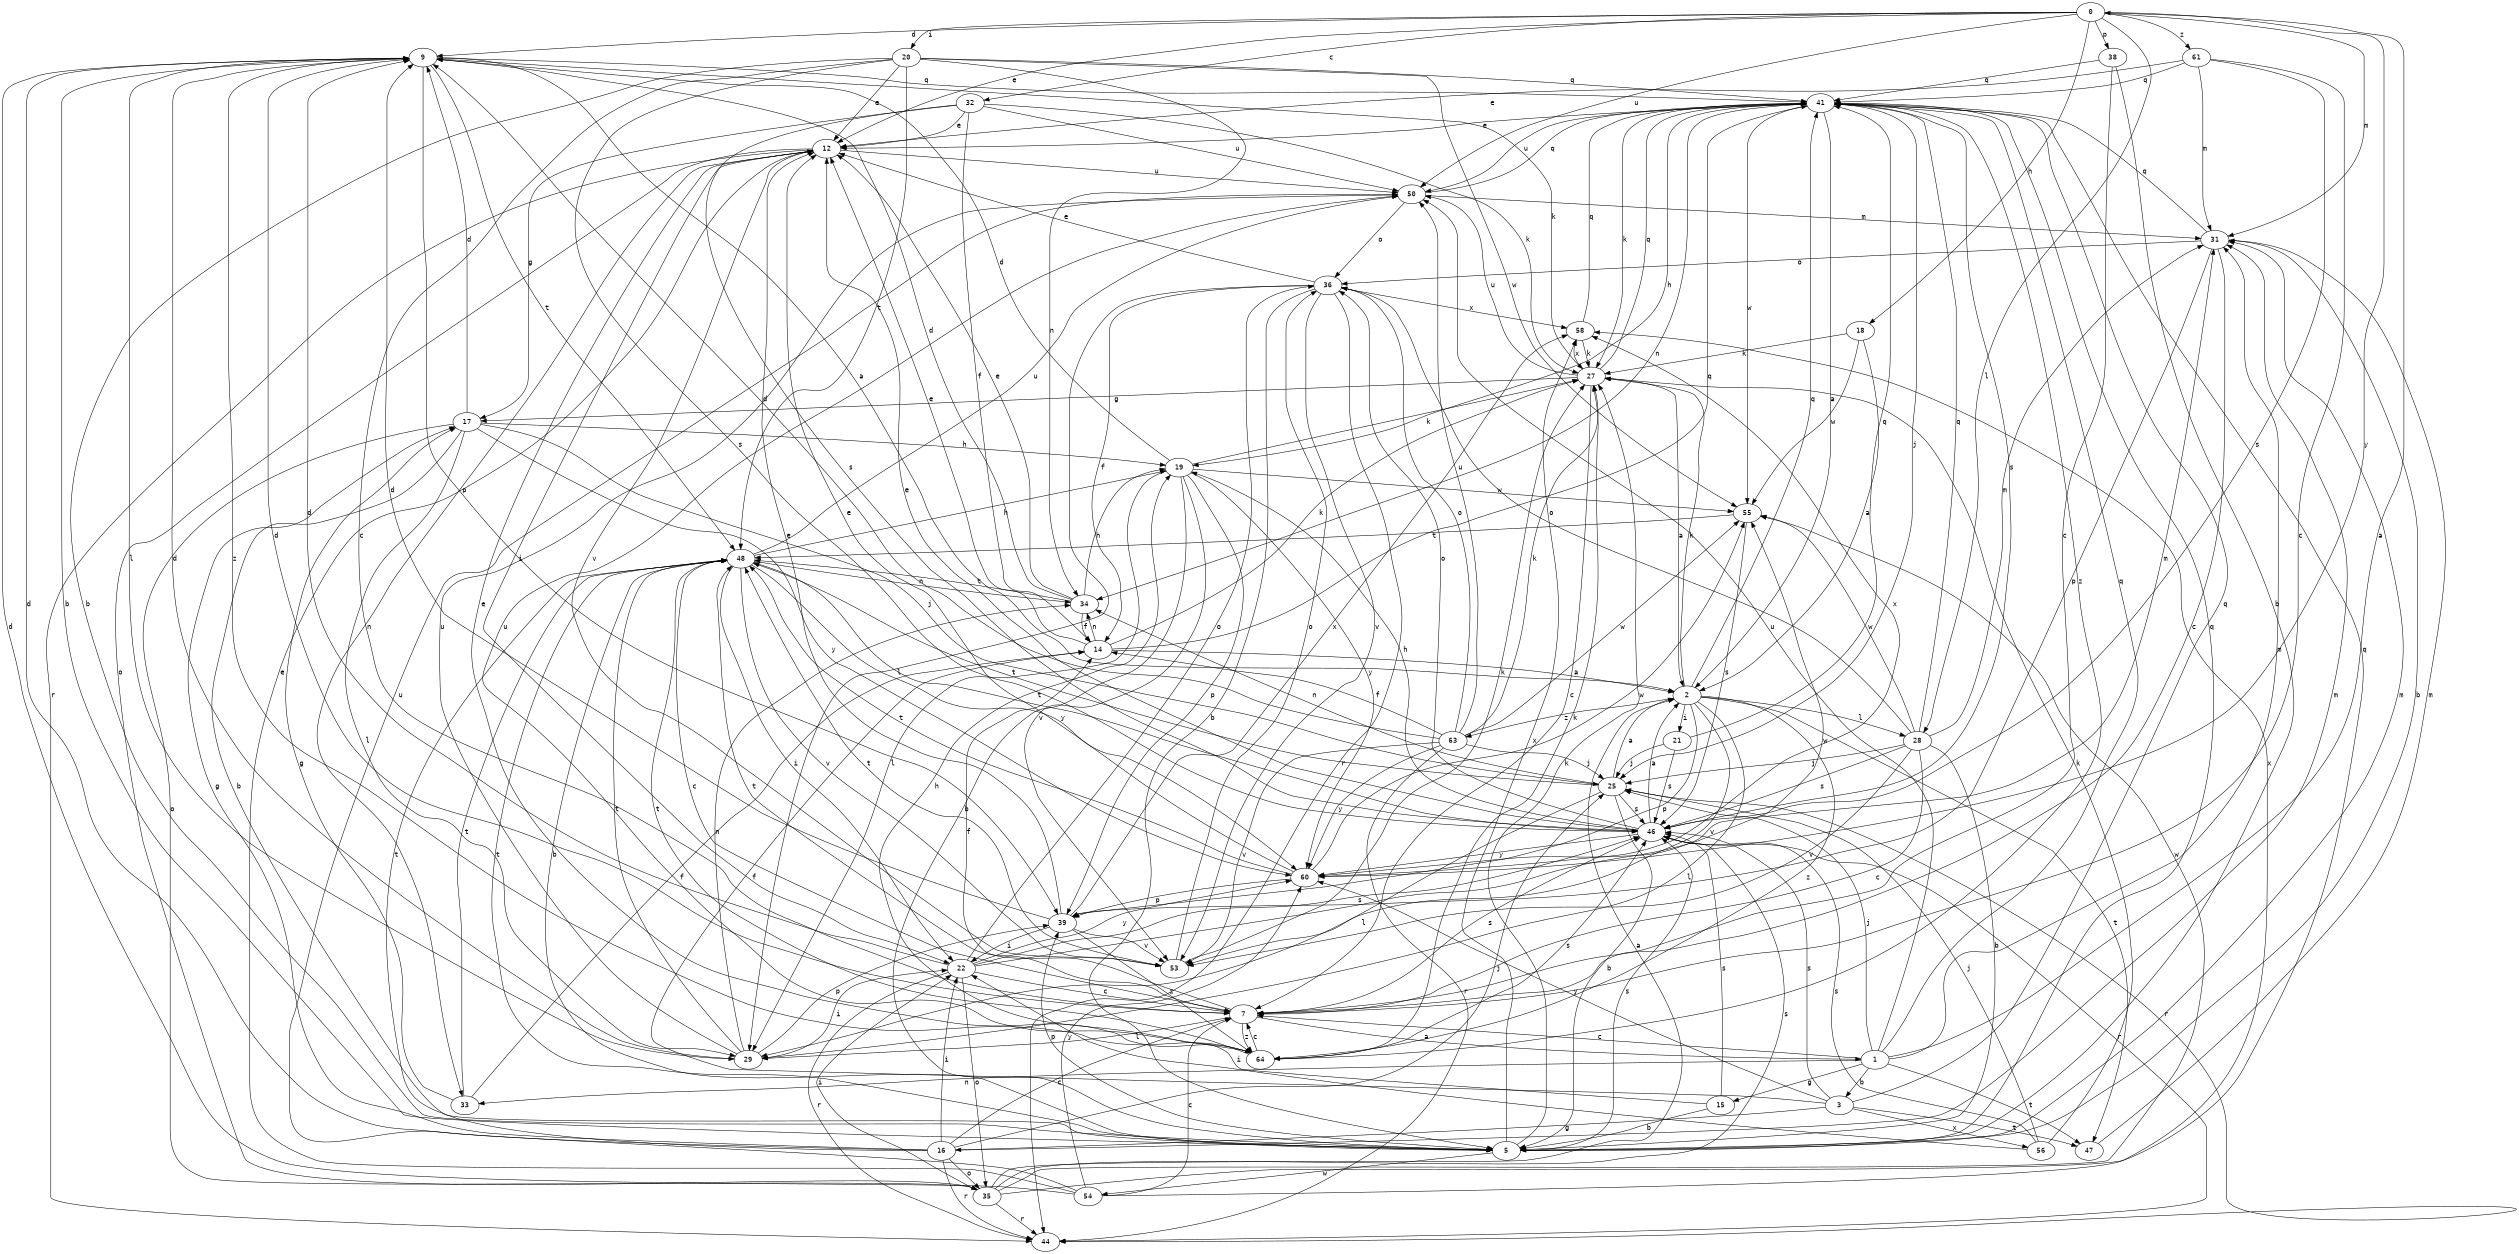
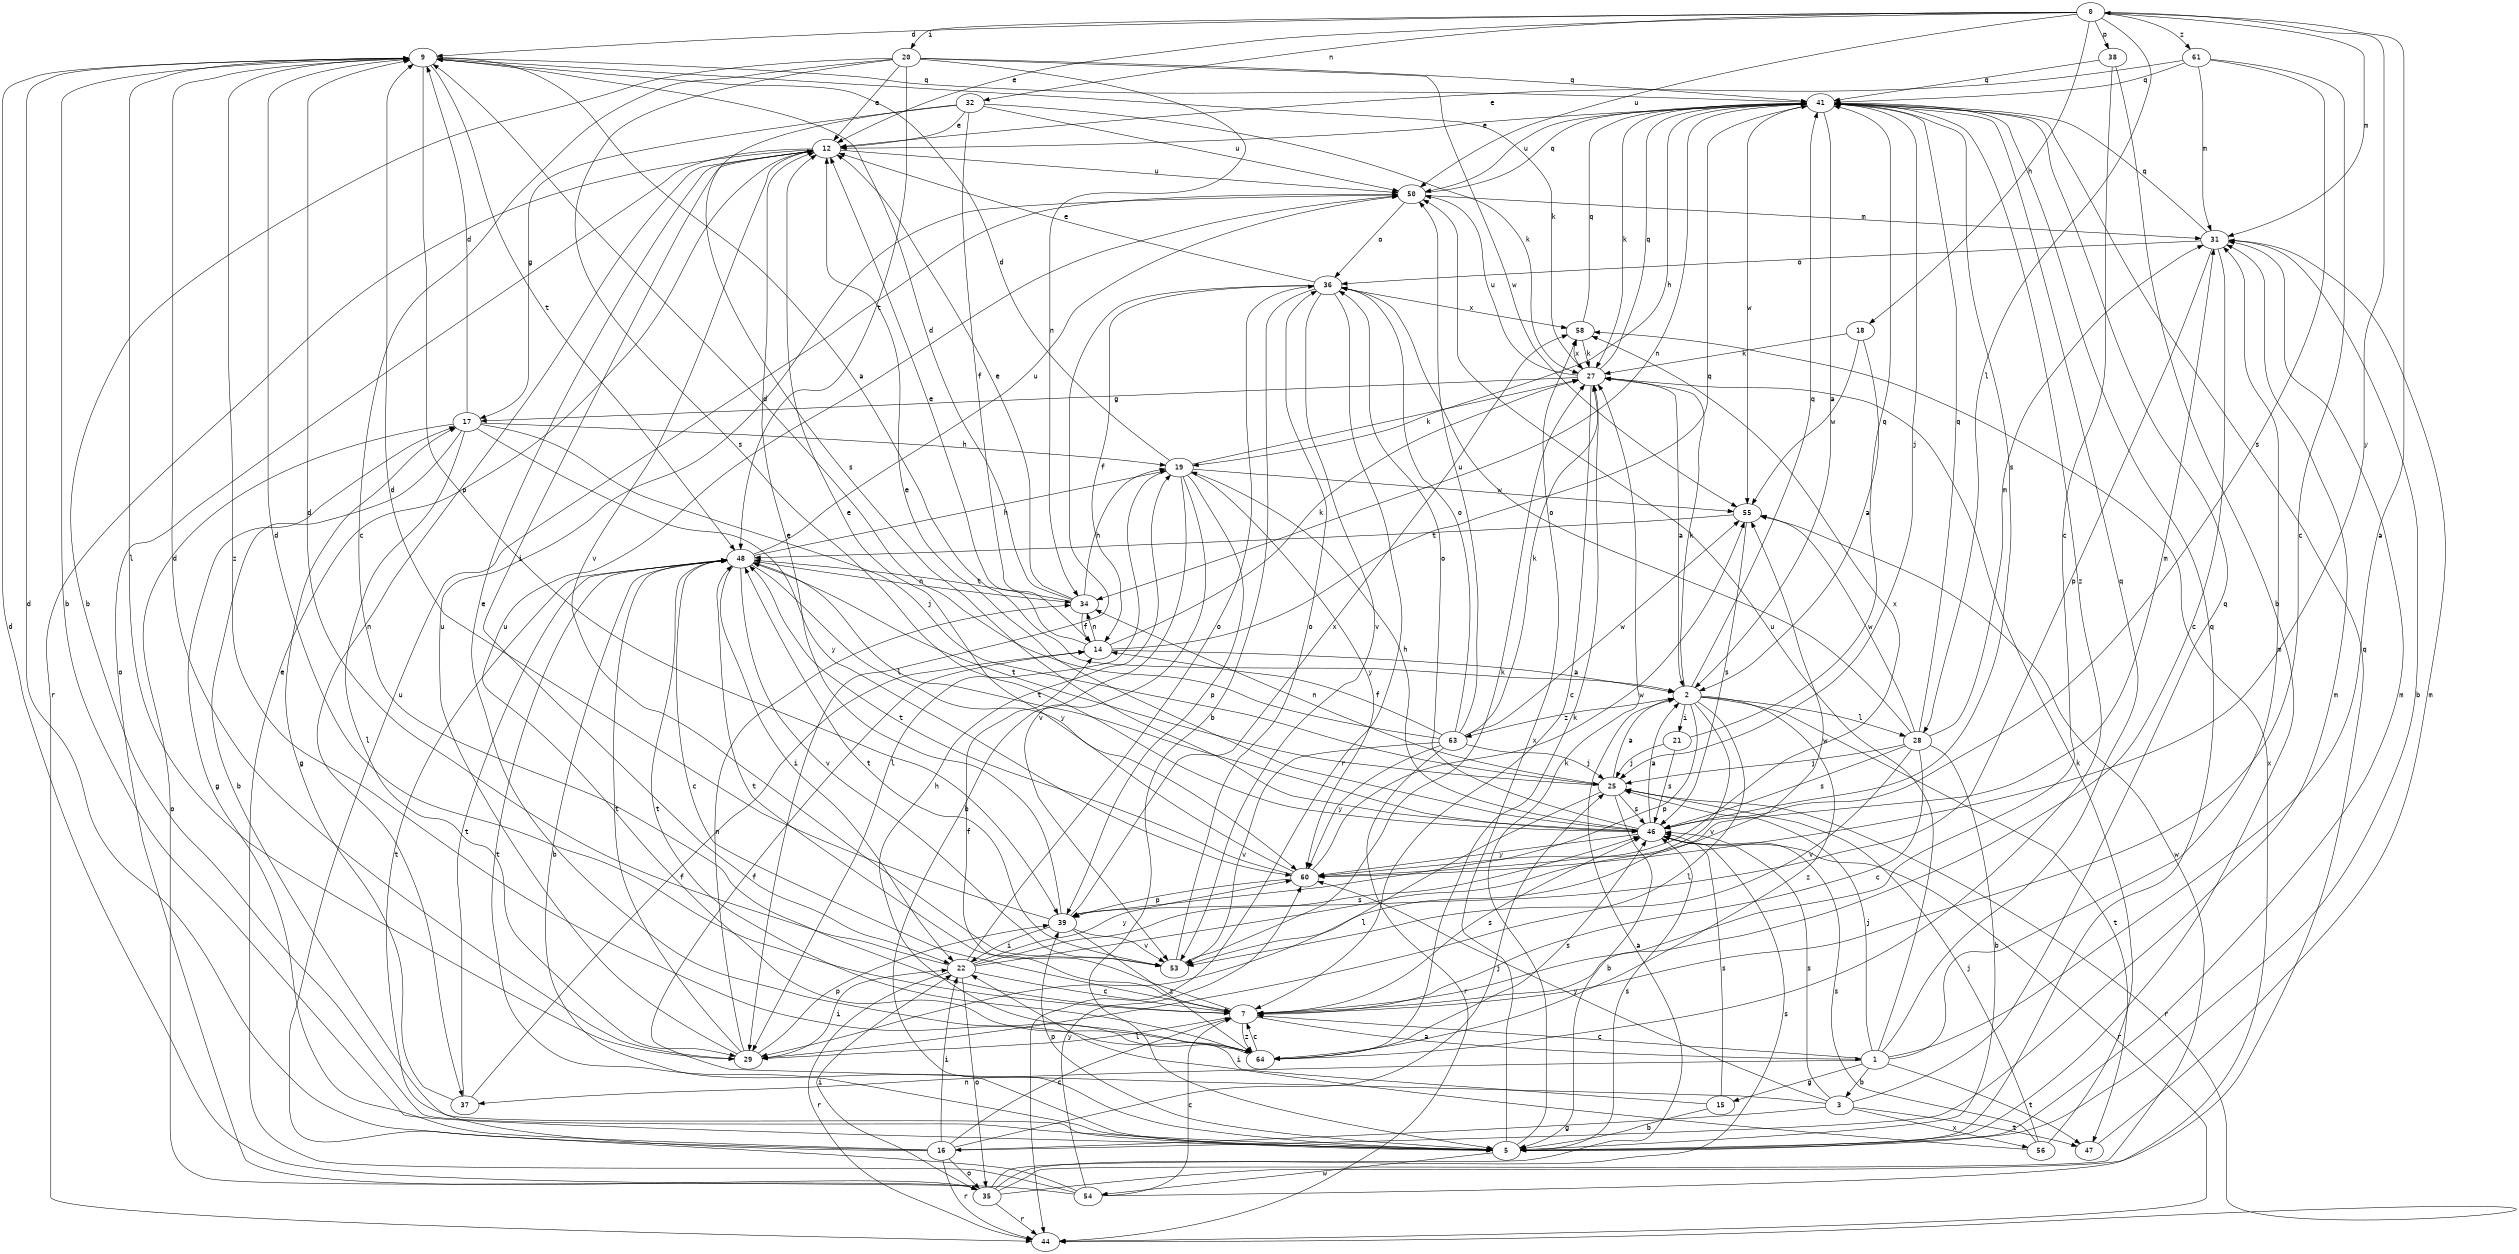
edge "0" -> "32": label "c" -> "n"
node "33": label "33" -> "37"
